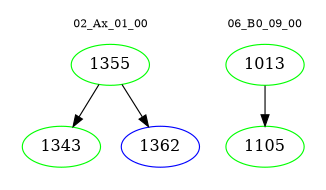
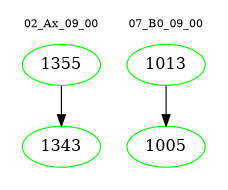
cluster "02_Ax_01_00": label "02_Ax_01_00" -> "02_Ax_09_00"
cluster "06_B0_09_00": label "06_B0_09_00" -> "07_B0_09_00"
node "1362": removed
node "1105": label "1105" -> "1005"
